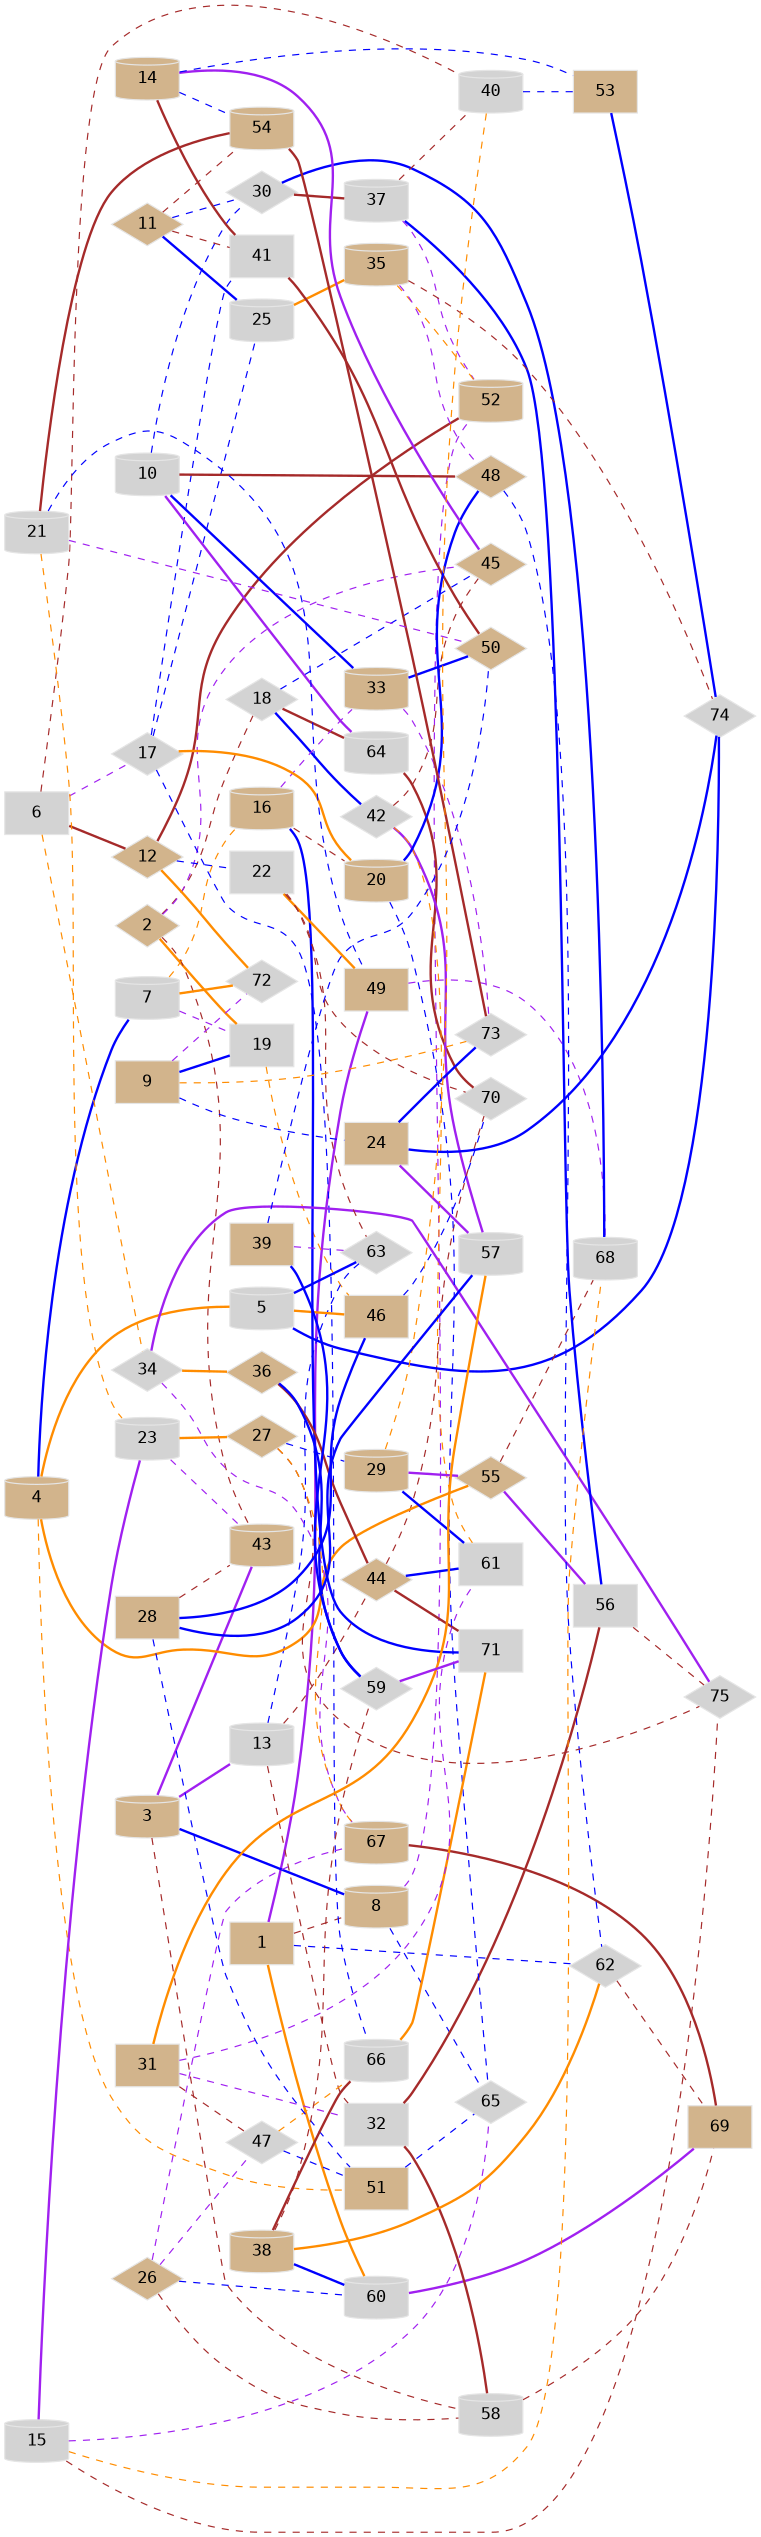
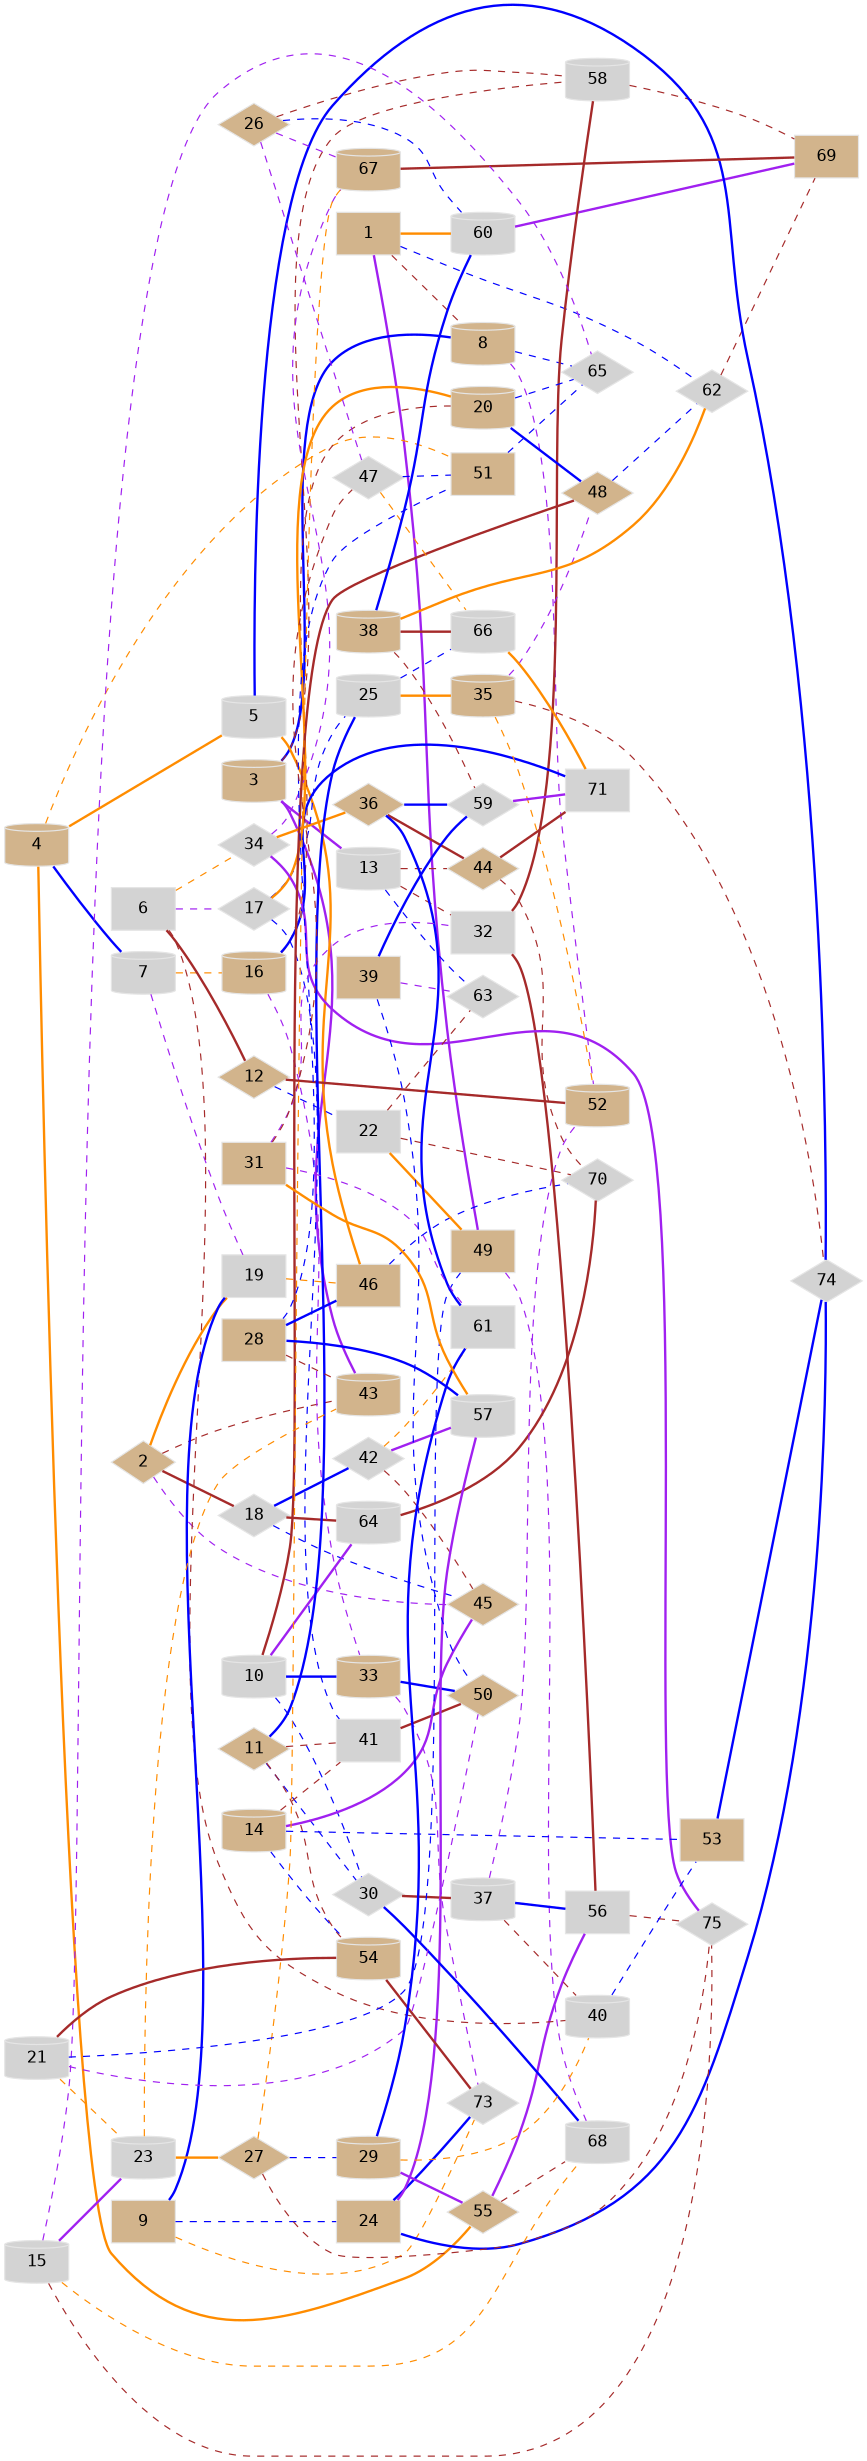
edge "14" -- "41": style bold -> dashed
edge "18" -- "2": style dashed -> bold
node "72": removed
edge "63" -- "5": removed
edge "23" -- "43": color purple -> darkorange
edge "61" -- "44": now "61" -- "36"
edge "17" -- "66": now "25" -- "66"
